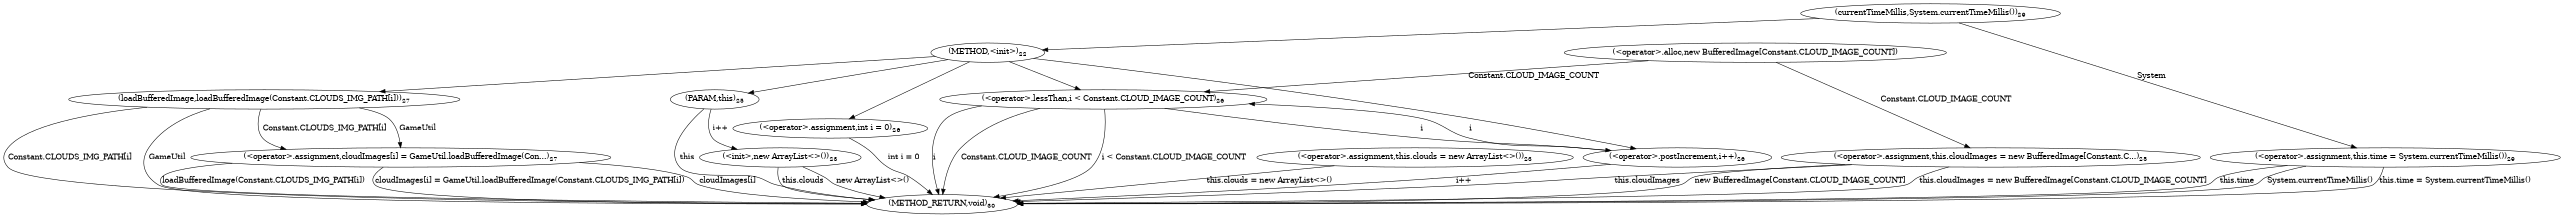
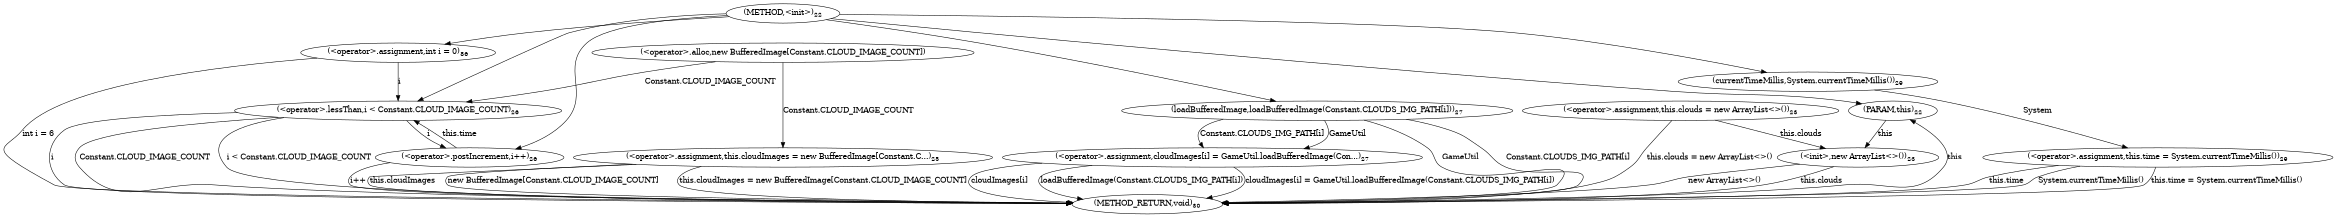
edge "(currentTimeMillis,System.currentTimeMillis())" -> "(METHOD,<init>)": reversed
edge "(<operator>.assignment,int i = 0)" -> "(<operator>.lessThan,i < Constant.CLOUD_IMAGE_COUNT)": added, label "i"
node "(PARAM,this)": text "25" -> "22"
edge "(PARAM,this)" -> "(<init>,new ArrayList<>())": label "i++" -> "this"
node "(<operator>.assignment,int i = 0)": text "26" -> "86"
edge "(<operator>.postIncrement,i++)" -> "(<operator>.lessThan,i < Constant.CLOUD_IMAGE_COUNT)": label "i" -> "this.time"
edge "(<operator>.assignment,this.clouds = new ArrayList<>())" -> "(<init>,new ArrayList<>())": added, label "this.clouds"
edge "(<operator>.assignment,int i = 0)" -> "(METHOD_RETURN,void)": label "int i = 0" -> "int i = 6"
edge "(PARAM,this)" -> "(METHOD_RETURN,void)": reversed
